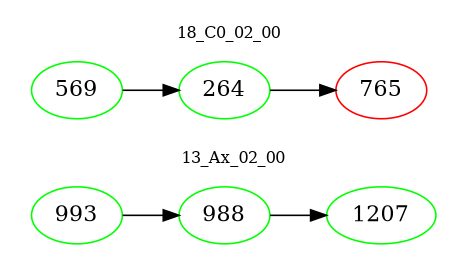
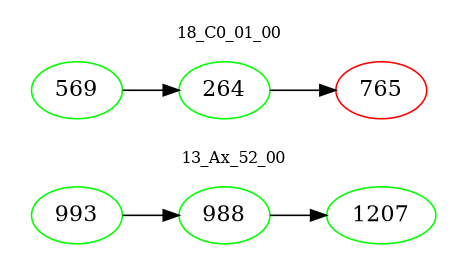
cluster "18_C0_02_00": label "18_C0_02_00" -> "18_C0_01_00"
cluster "13_Ax_02_00": label "13_Ax_02_00" -> "13_Ax_52_00"
